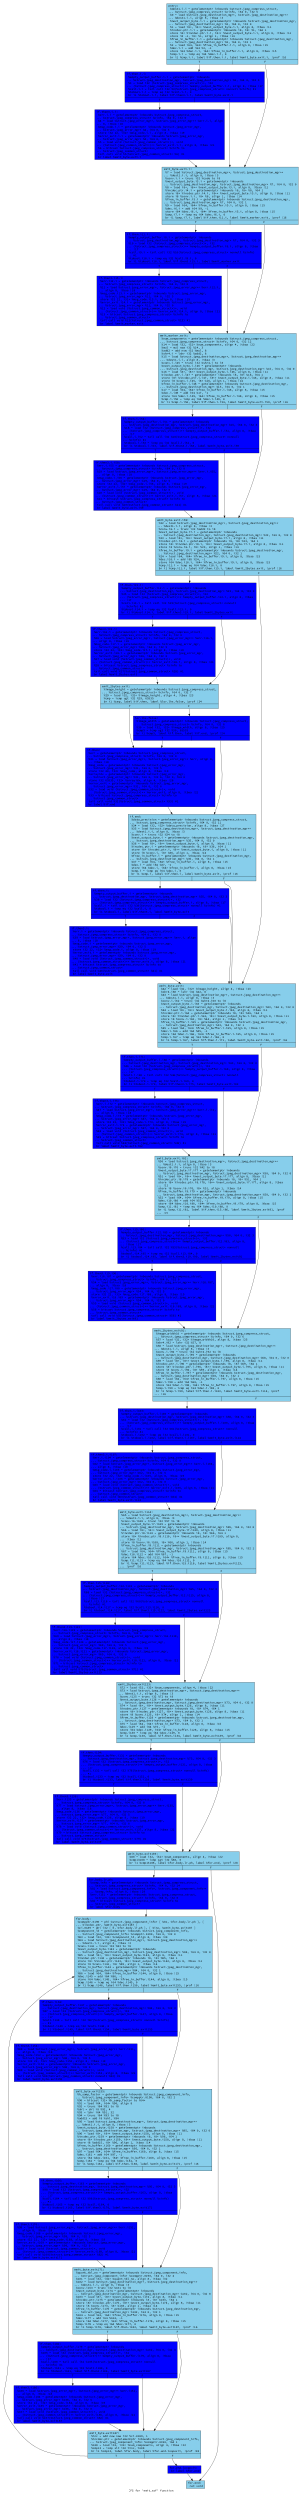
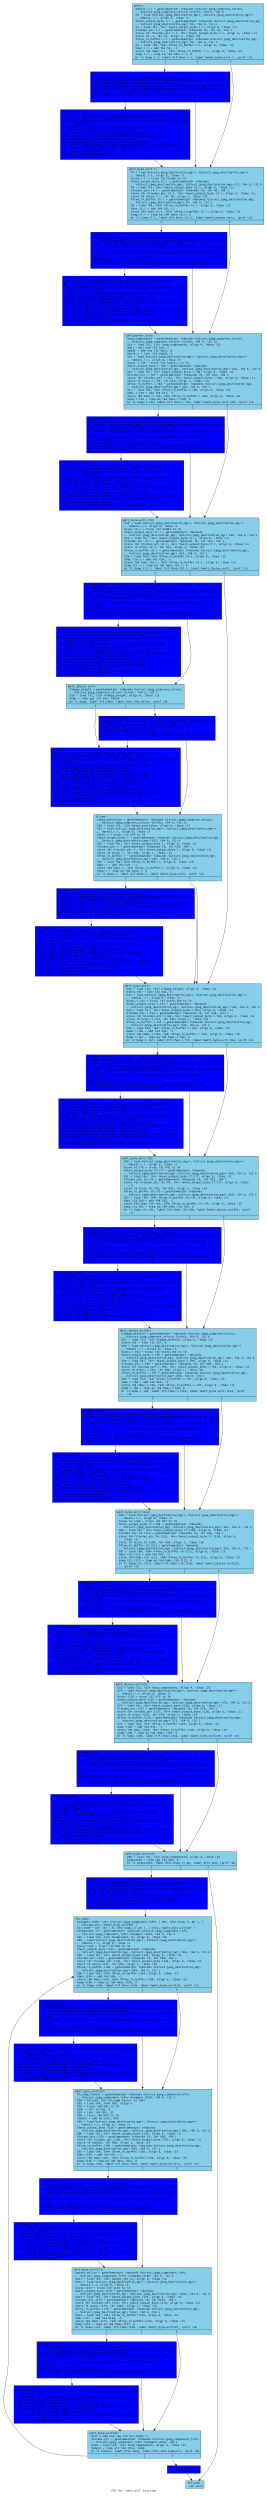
node "emit_2bytes.exit91:": text "... %dest1.i.i, align 8, !tbaa !3" -> "... %dest1.i.i, struct 8, !tbaa !3"
edge "emit_2bytes.exit91:" -> "emit_byte.exit.i114:": added
edge "emit_byte.exit155:" -> "emit_byte.exit171:": removed
